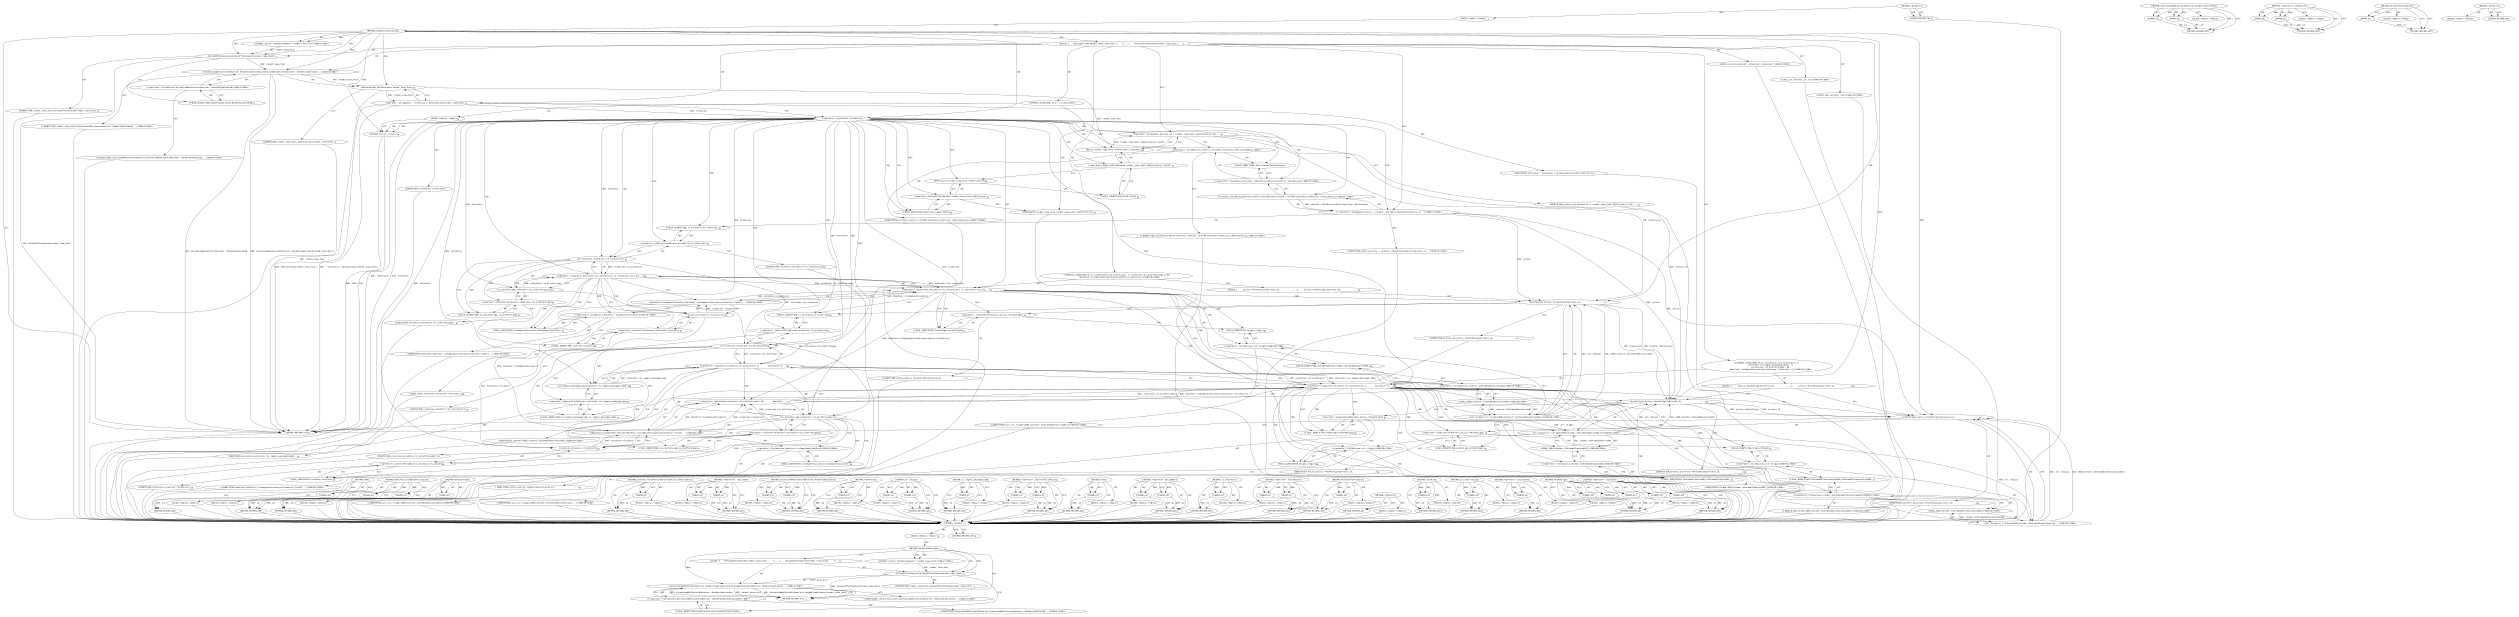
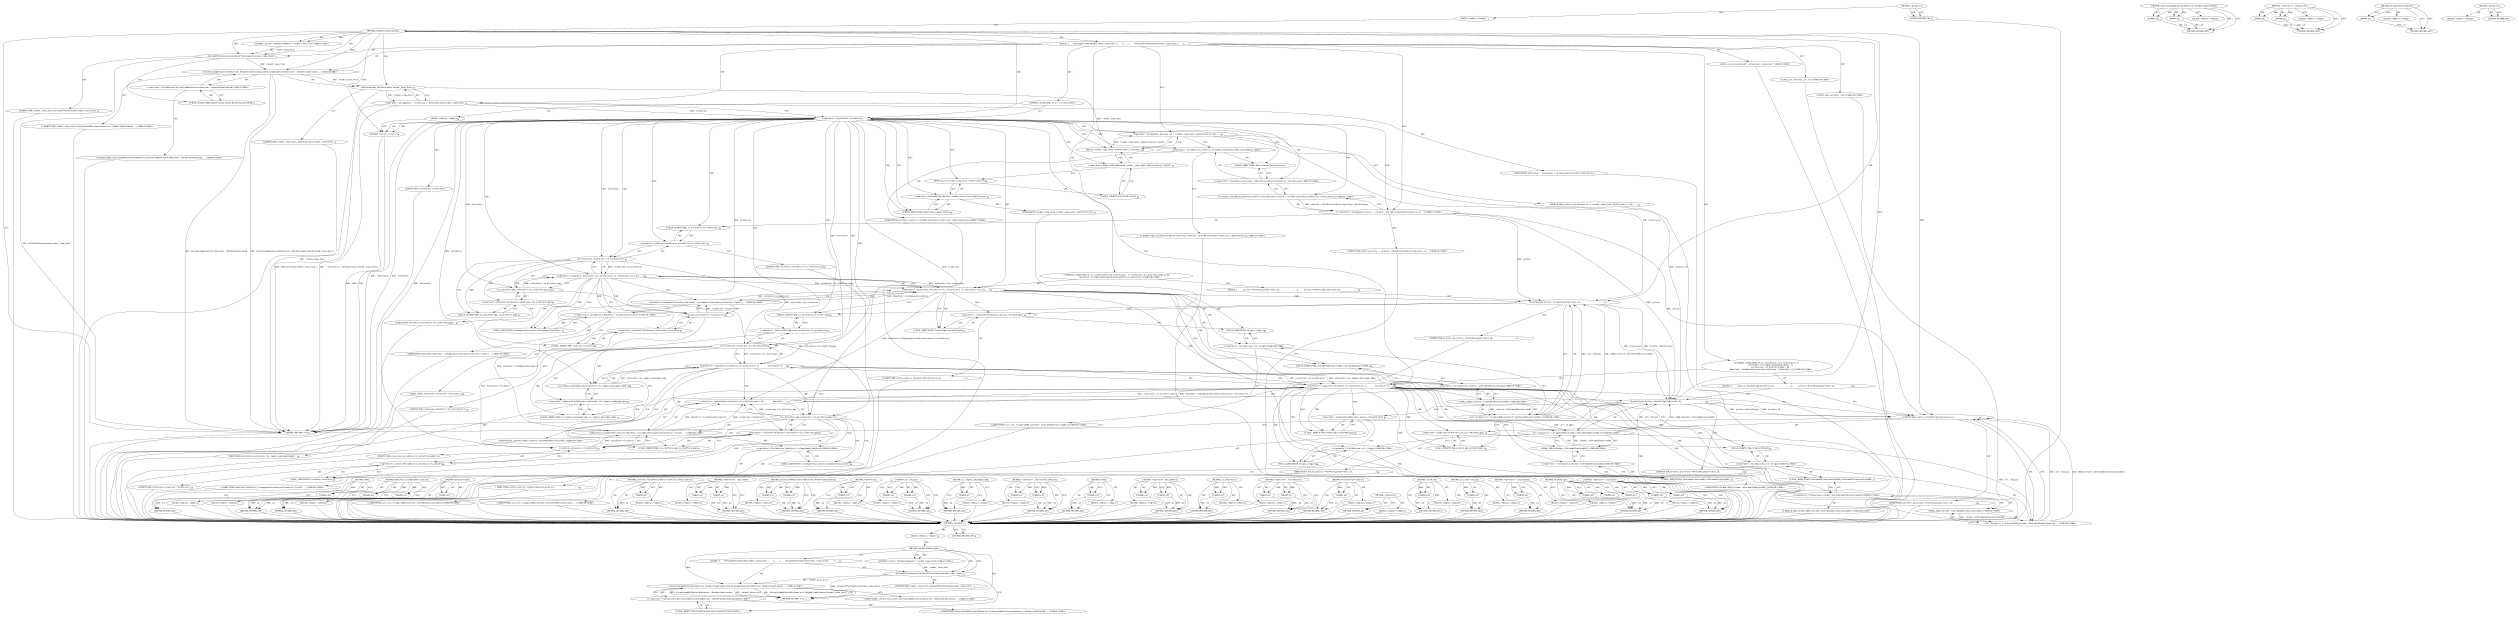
edge "(CONTROL_STRUCTURE,IF,if (!extension))" -> "(IDENTIFIER,render_view_host,render_view_host->GetProcess())": now "(CONTROL_STRUCTURE,IF,if (!extension))" -> "(<operator>.logicalNot,!extension)"
